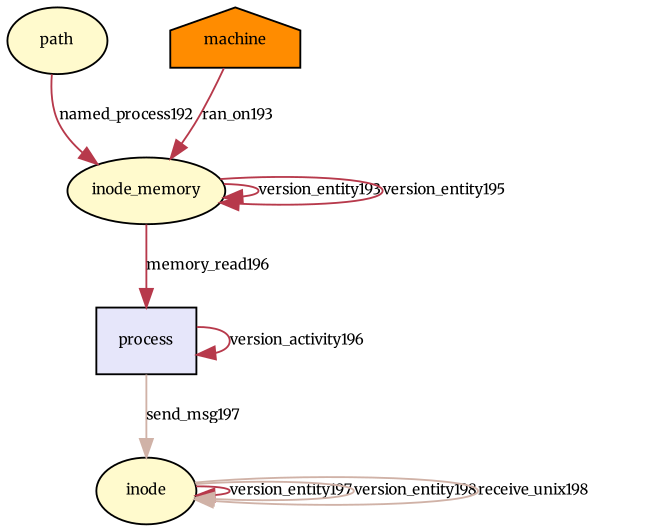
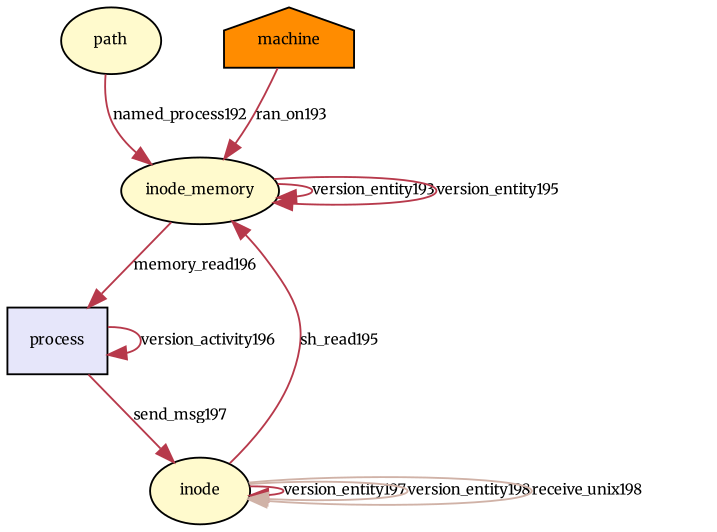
edge "inode" -> "inode_memory": added, label "sh_read195"
edge "process" -> "inode": color #d0b2a7 -> #b7394b
